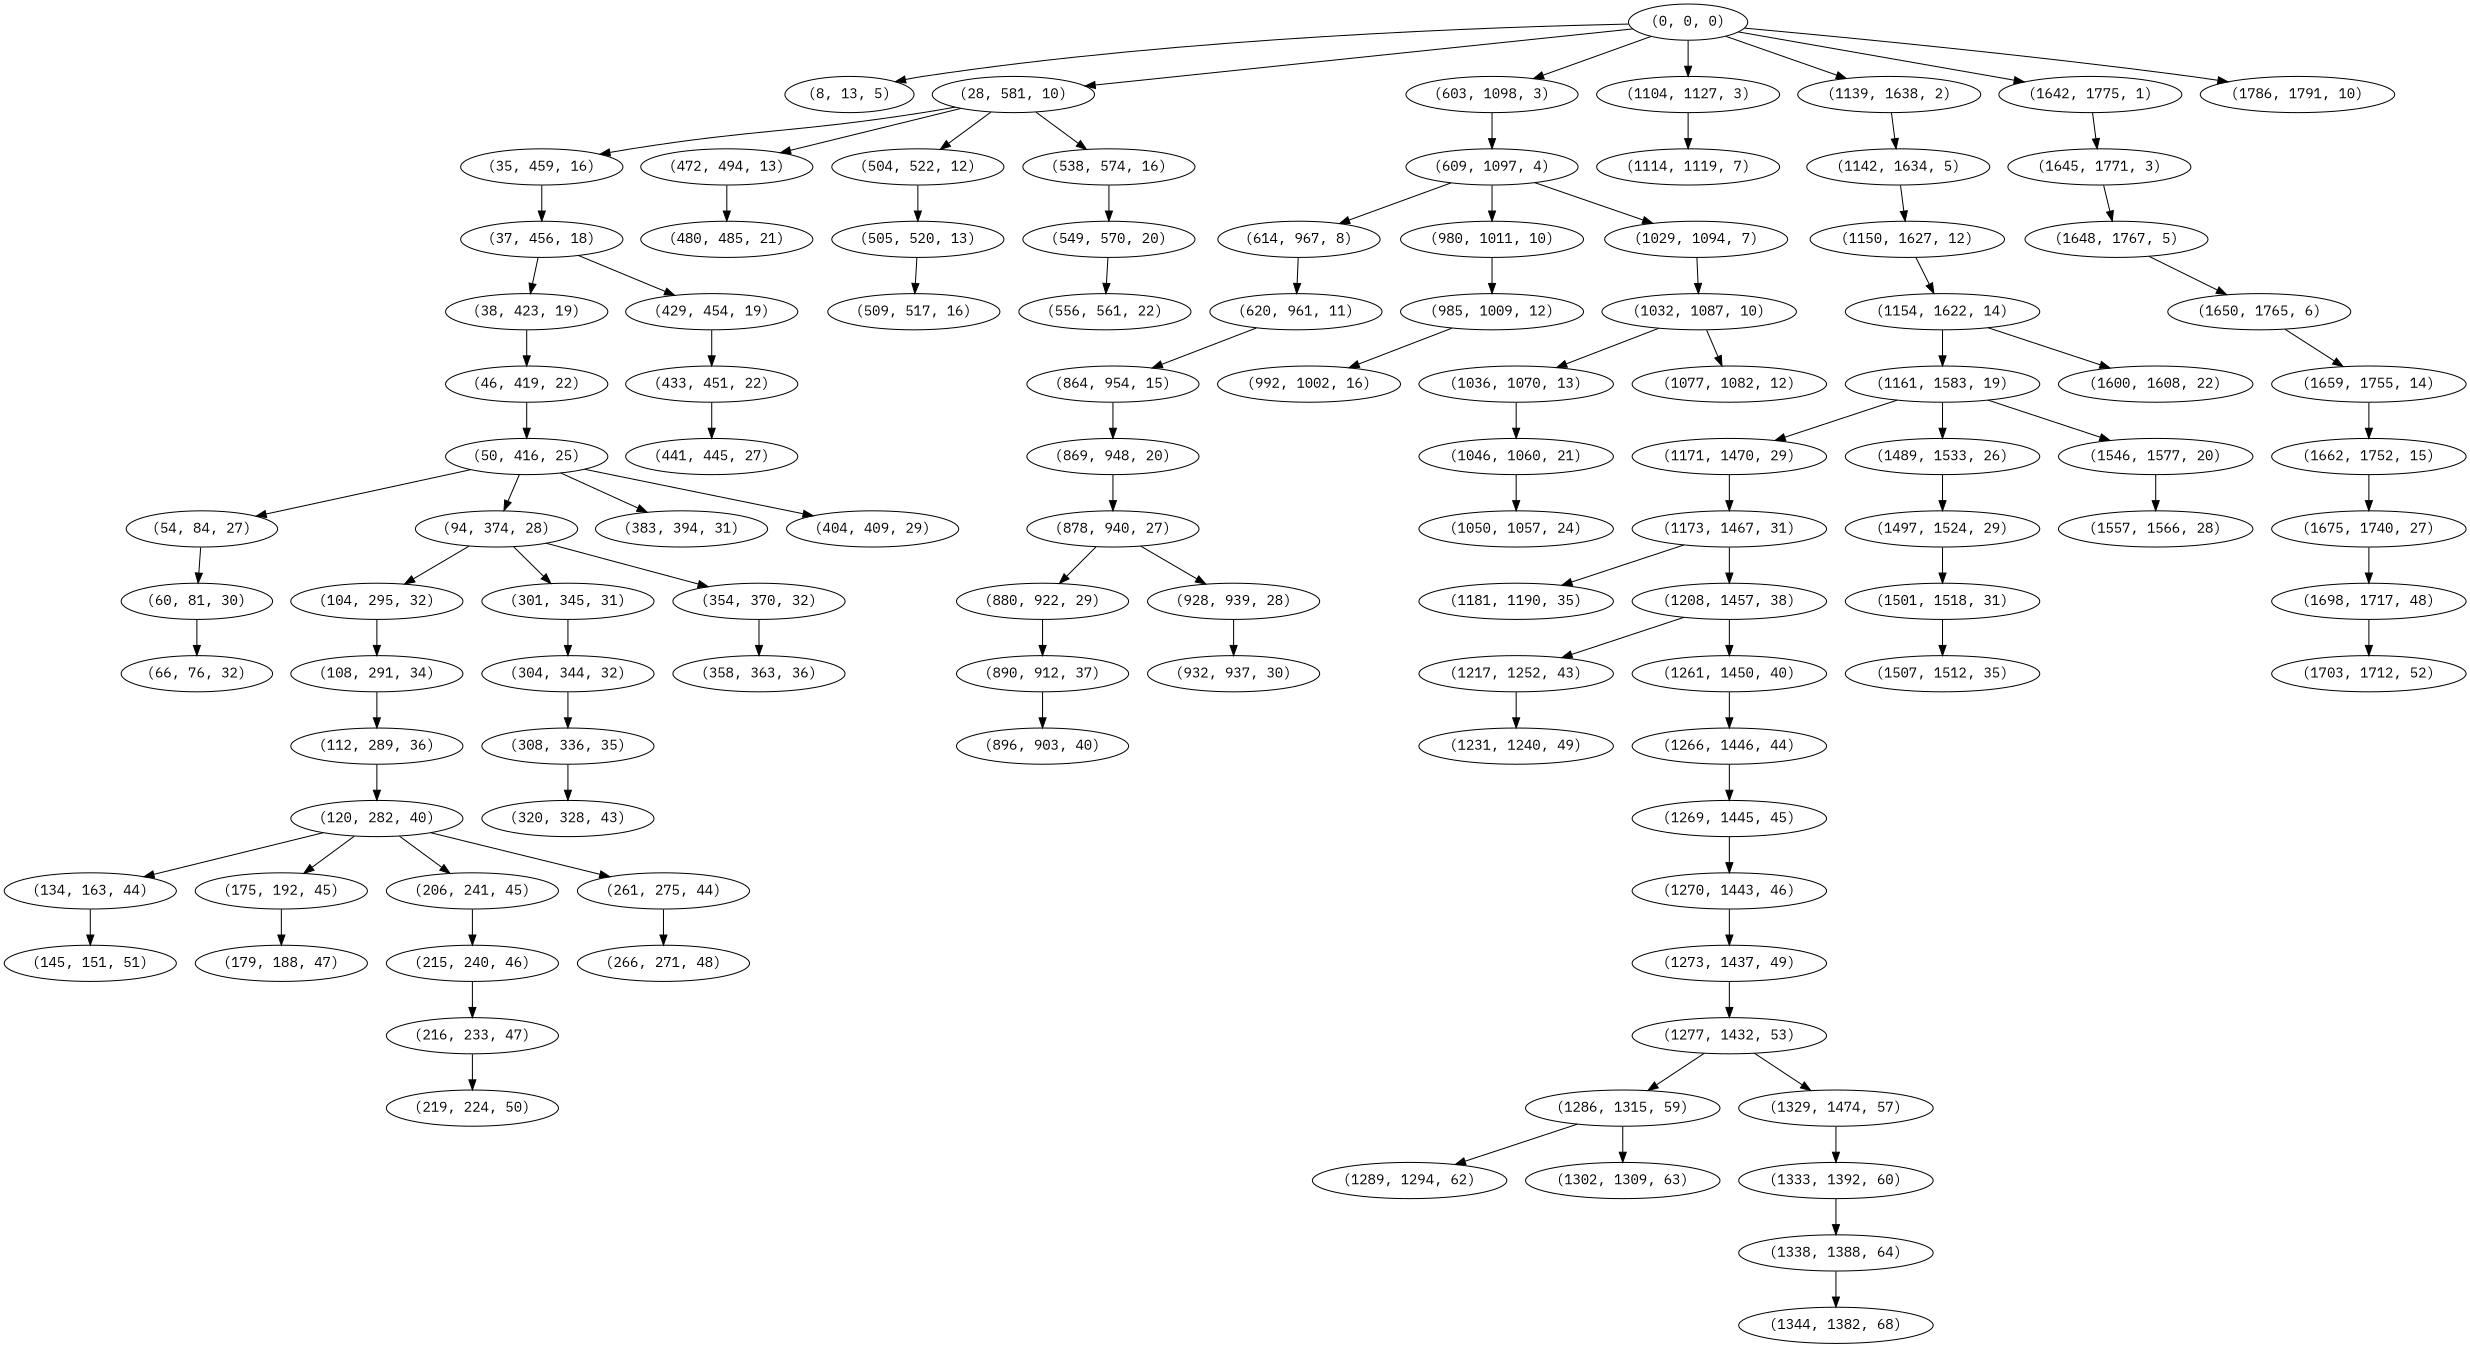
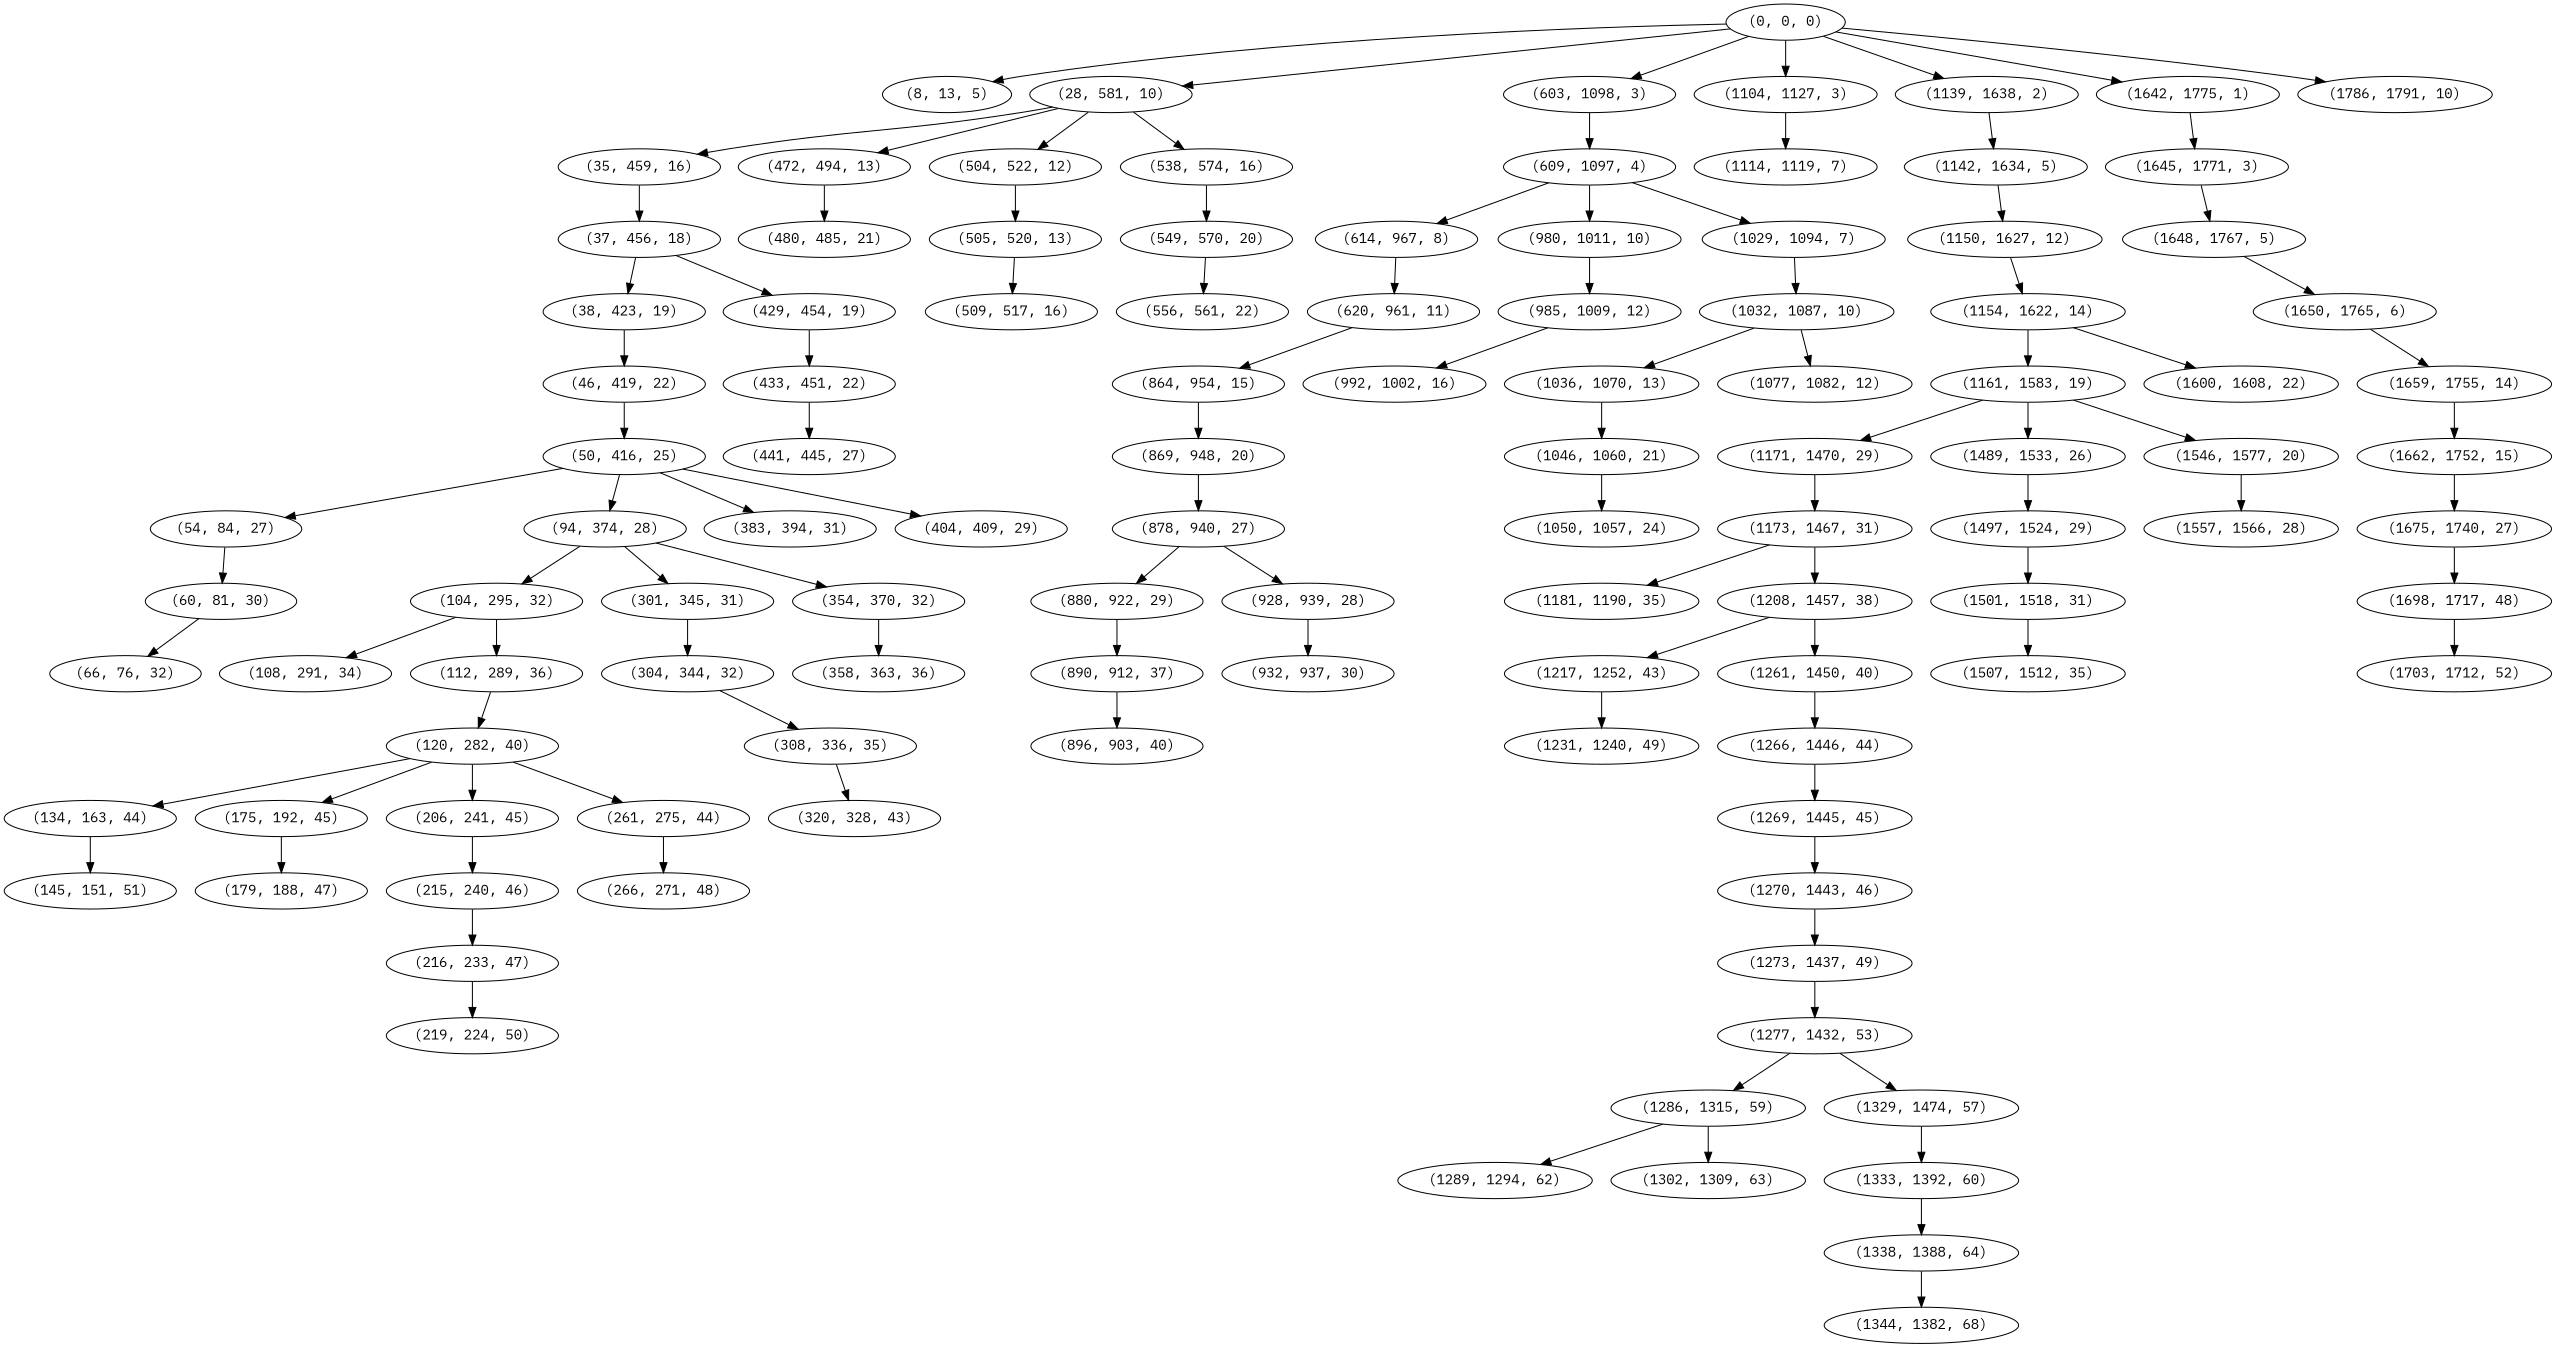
edge "(108, 291, 34)" -> "(112, 289, 36)": now "(104, 295, 32)" -> "(112, 289, 36)"
